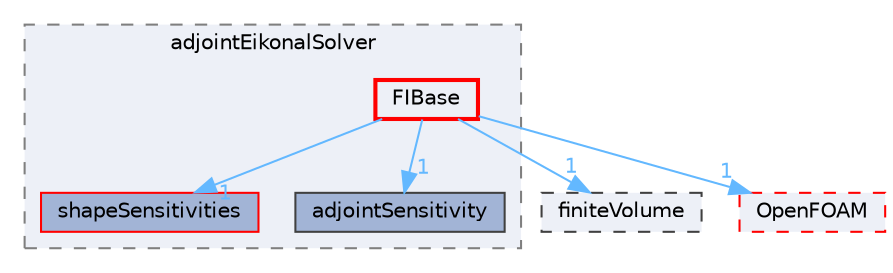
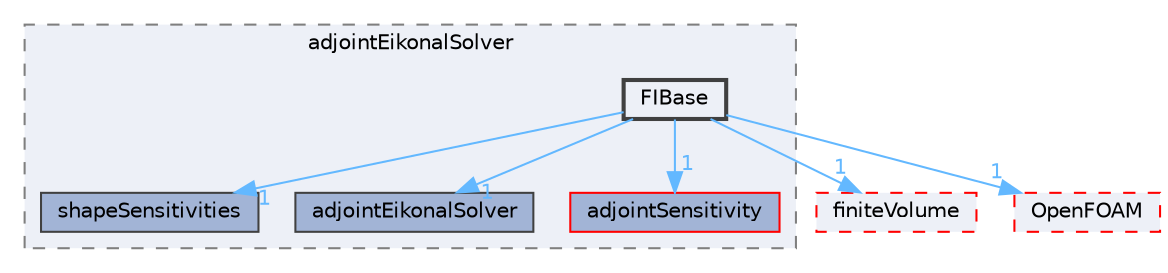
node "FIBase": color red -> grey25
node "shapeSensitivities": color red -> grey25
node "adjointSensitivity": color grey25 -> red
node "adjointEikonalSolver": added
node "finiteVolume": color grey25 -> red
